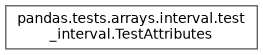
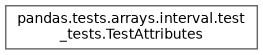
node "pandas.tests.arrays.interval.test _interval.TestAttributes": label "pandas.tests.arrays.interval.test _interval.TestAttributes" -> "pandas.tests.arrays.interval.test _tests.TestAttributes"
